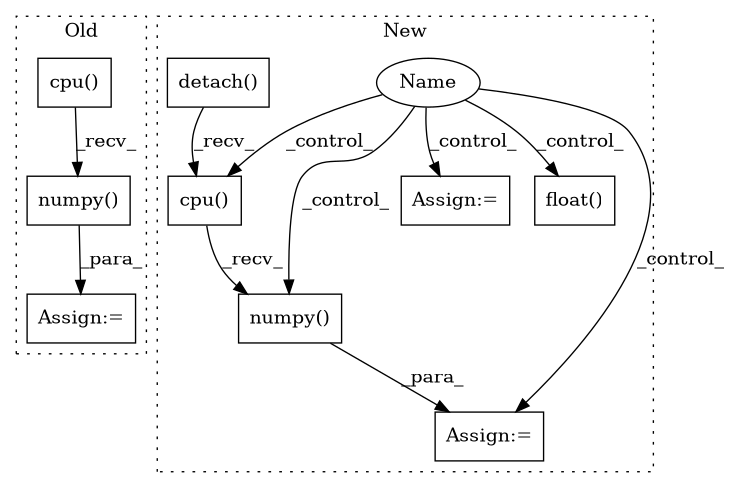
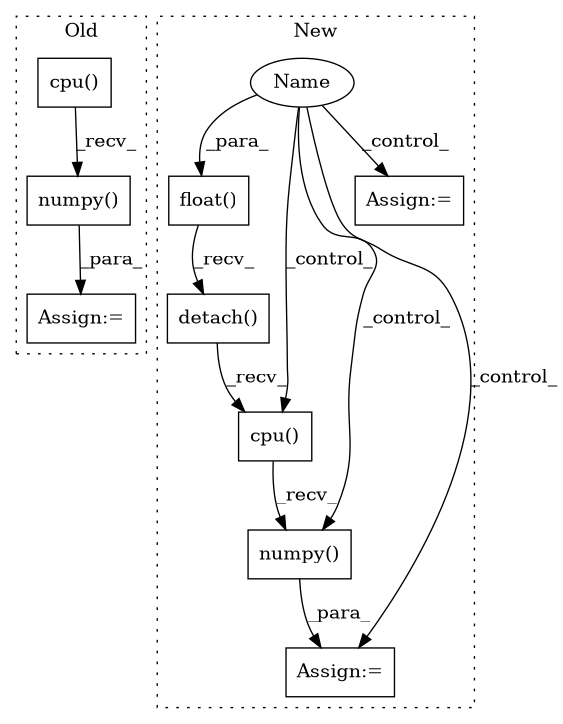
edge "Name" -> "float()": label "_control_" -> "_para_"
edge "float()" -> "detach()": added, label "_recv_"
